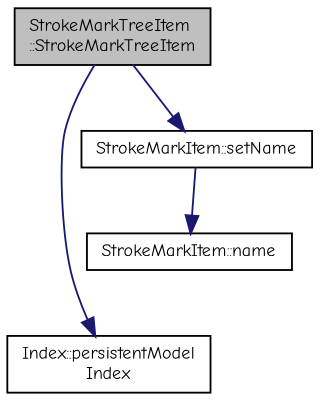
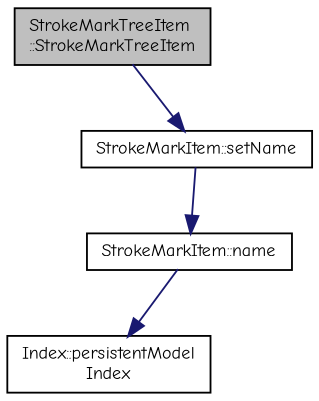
edge "StrokeMarkTreeItem ::StrokeMarkTreeItem" -> "Index::persistentModel Index": now "StrokeMarkItem::name" -> "Index::persistentModel Index"
